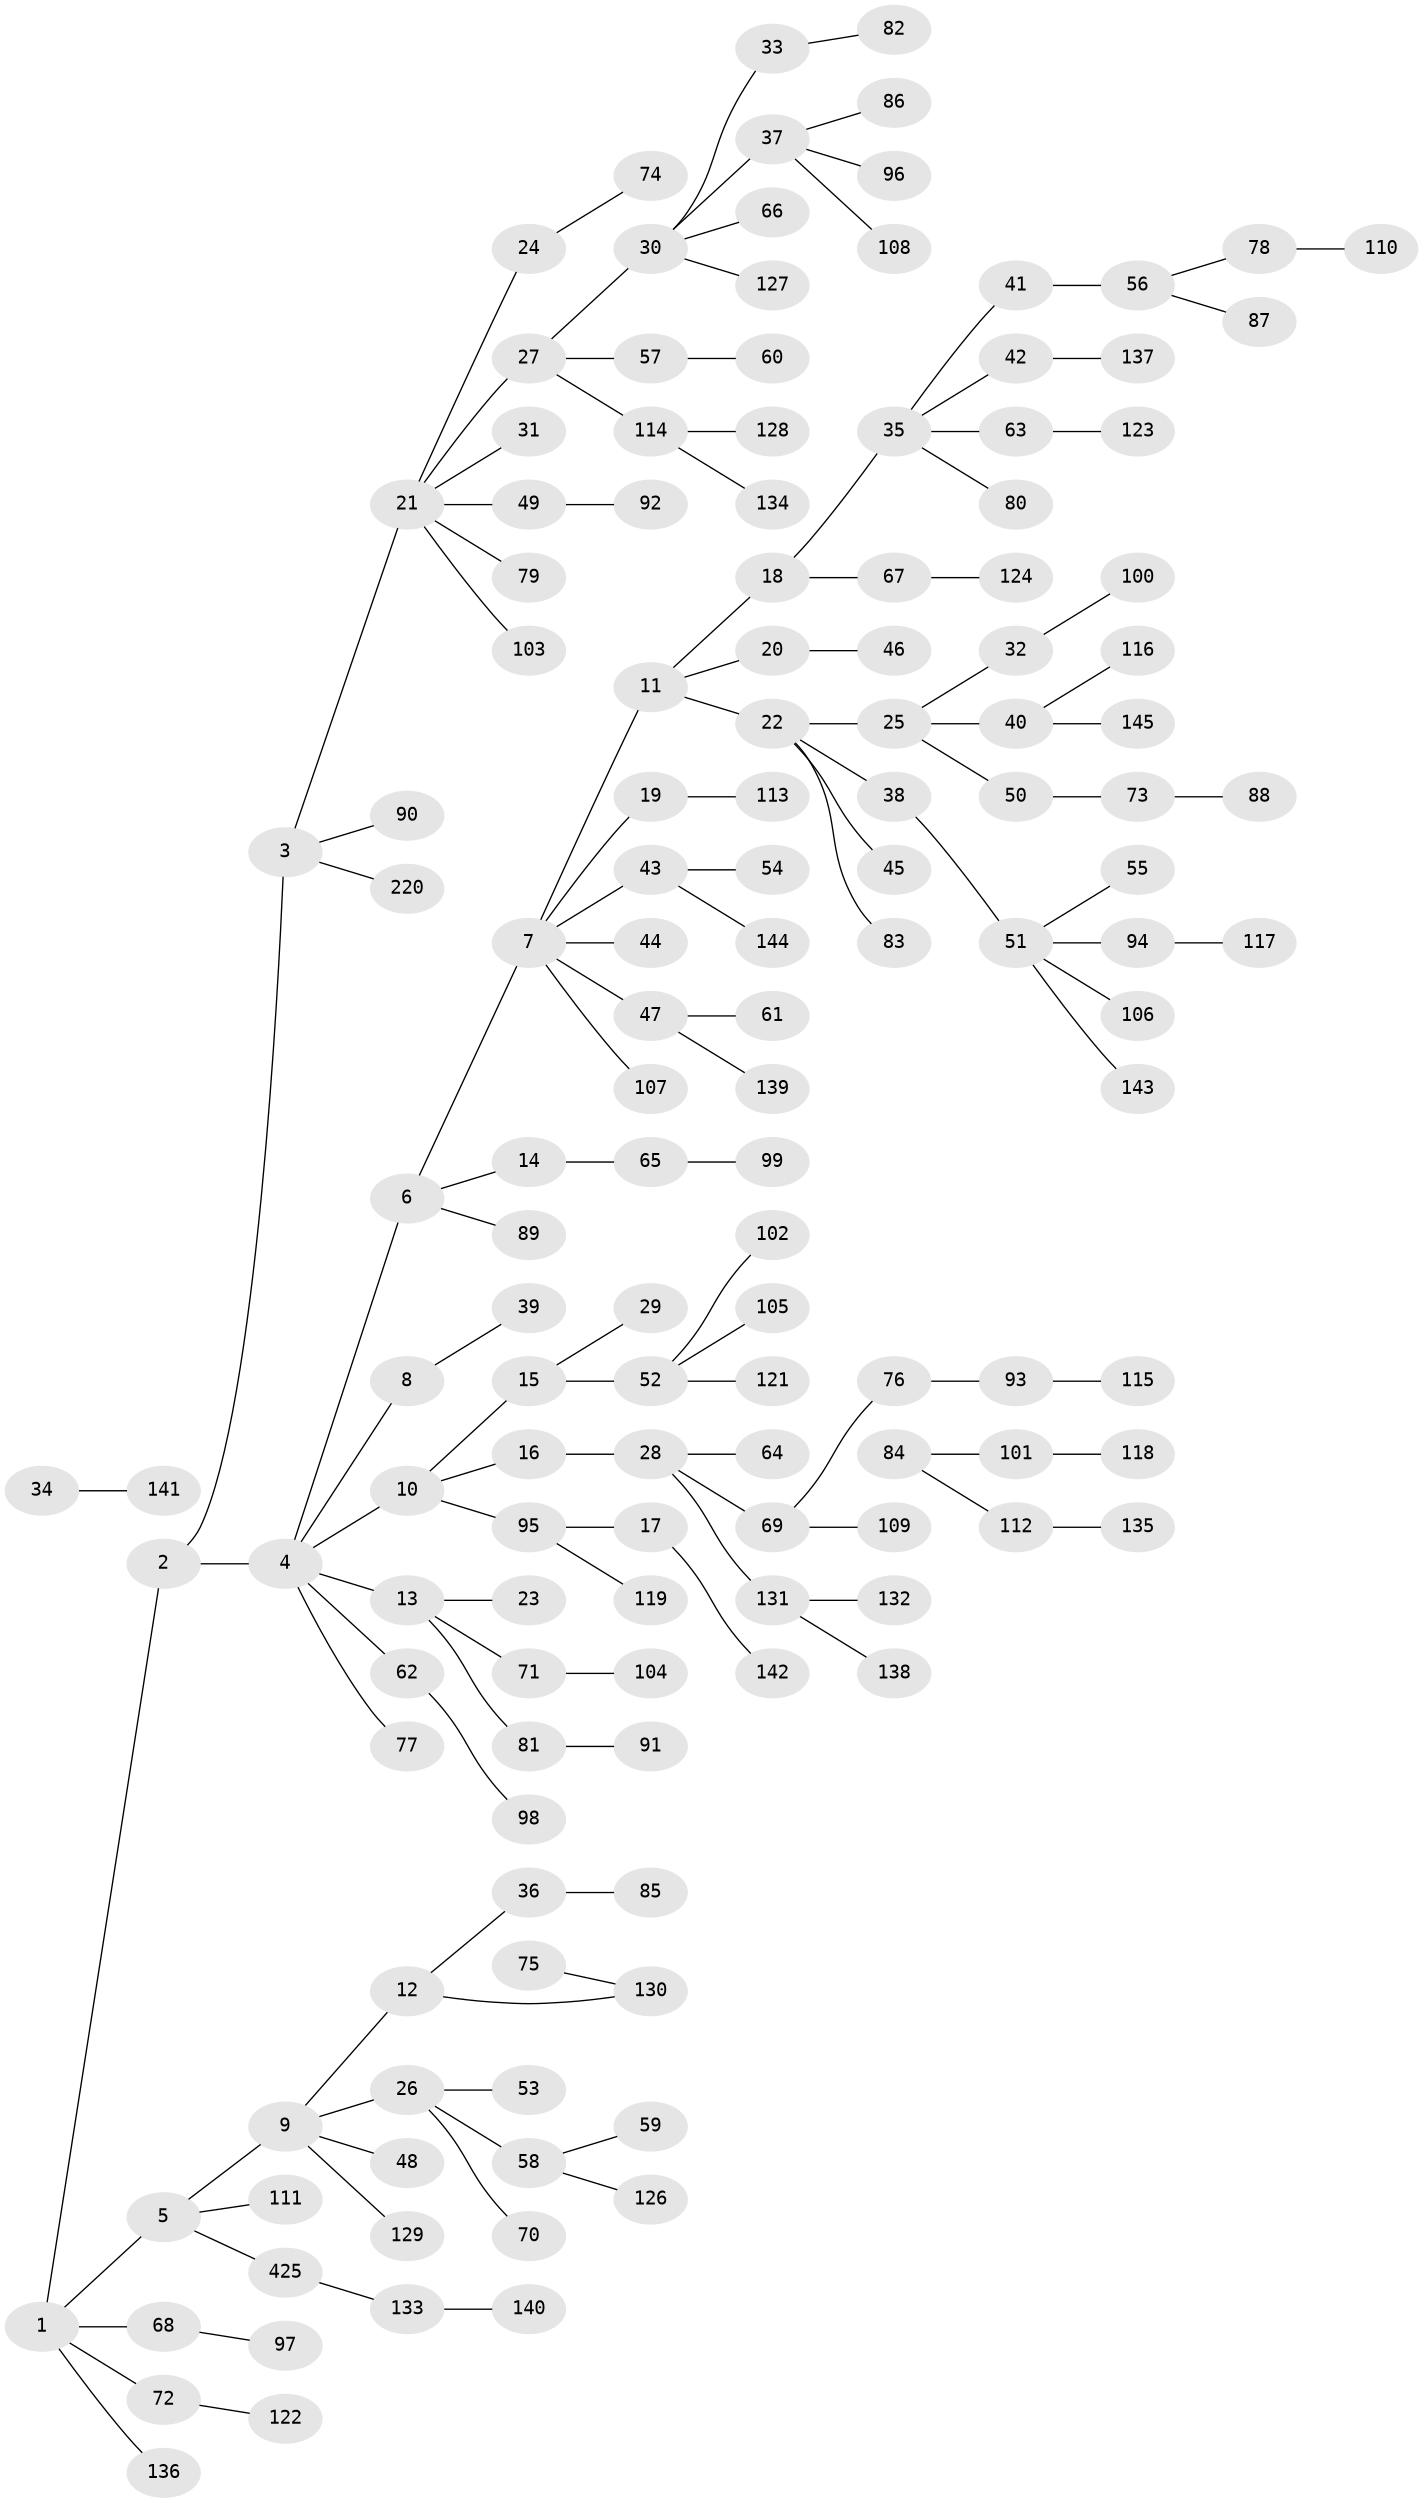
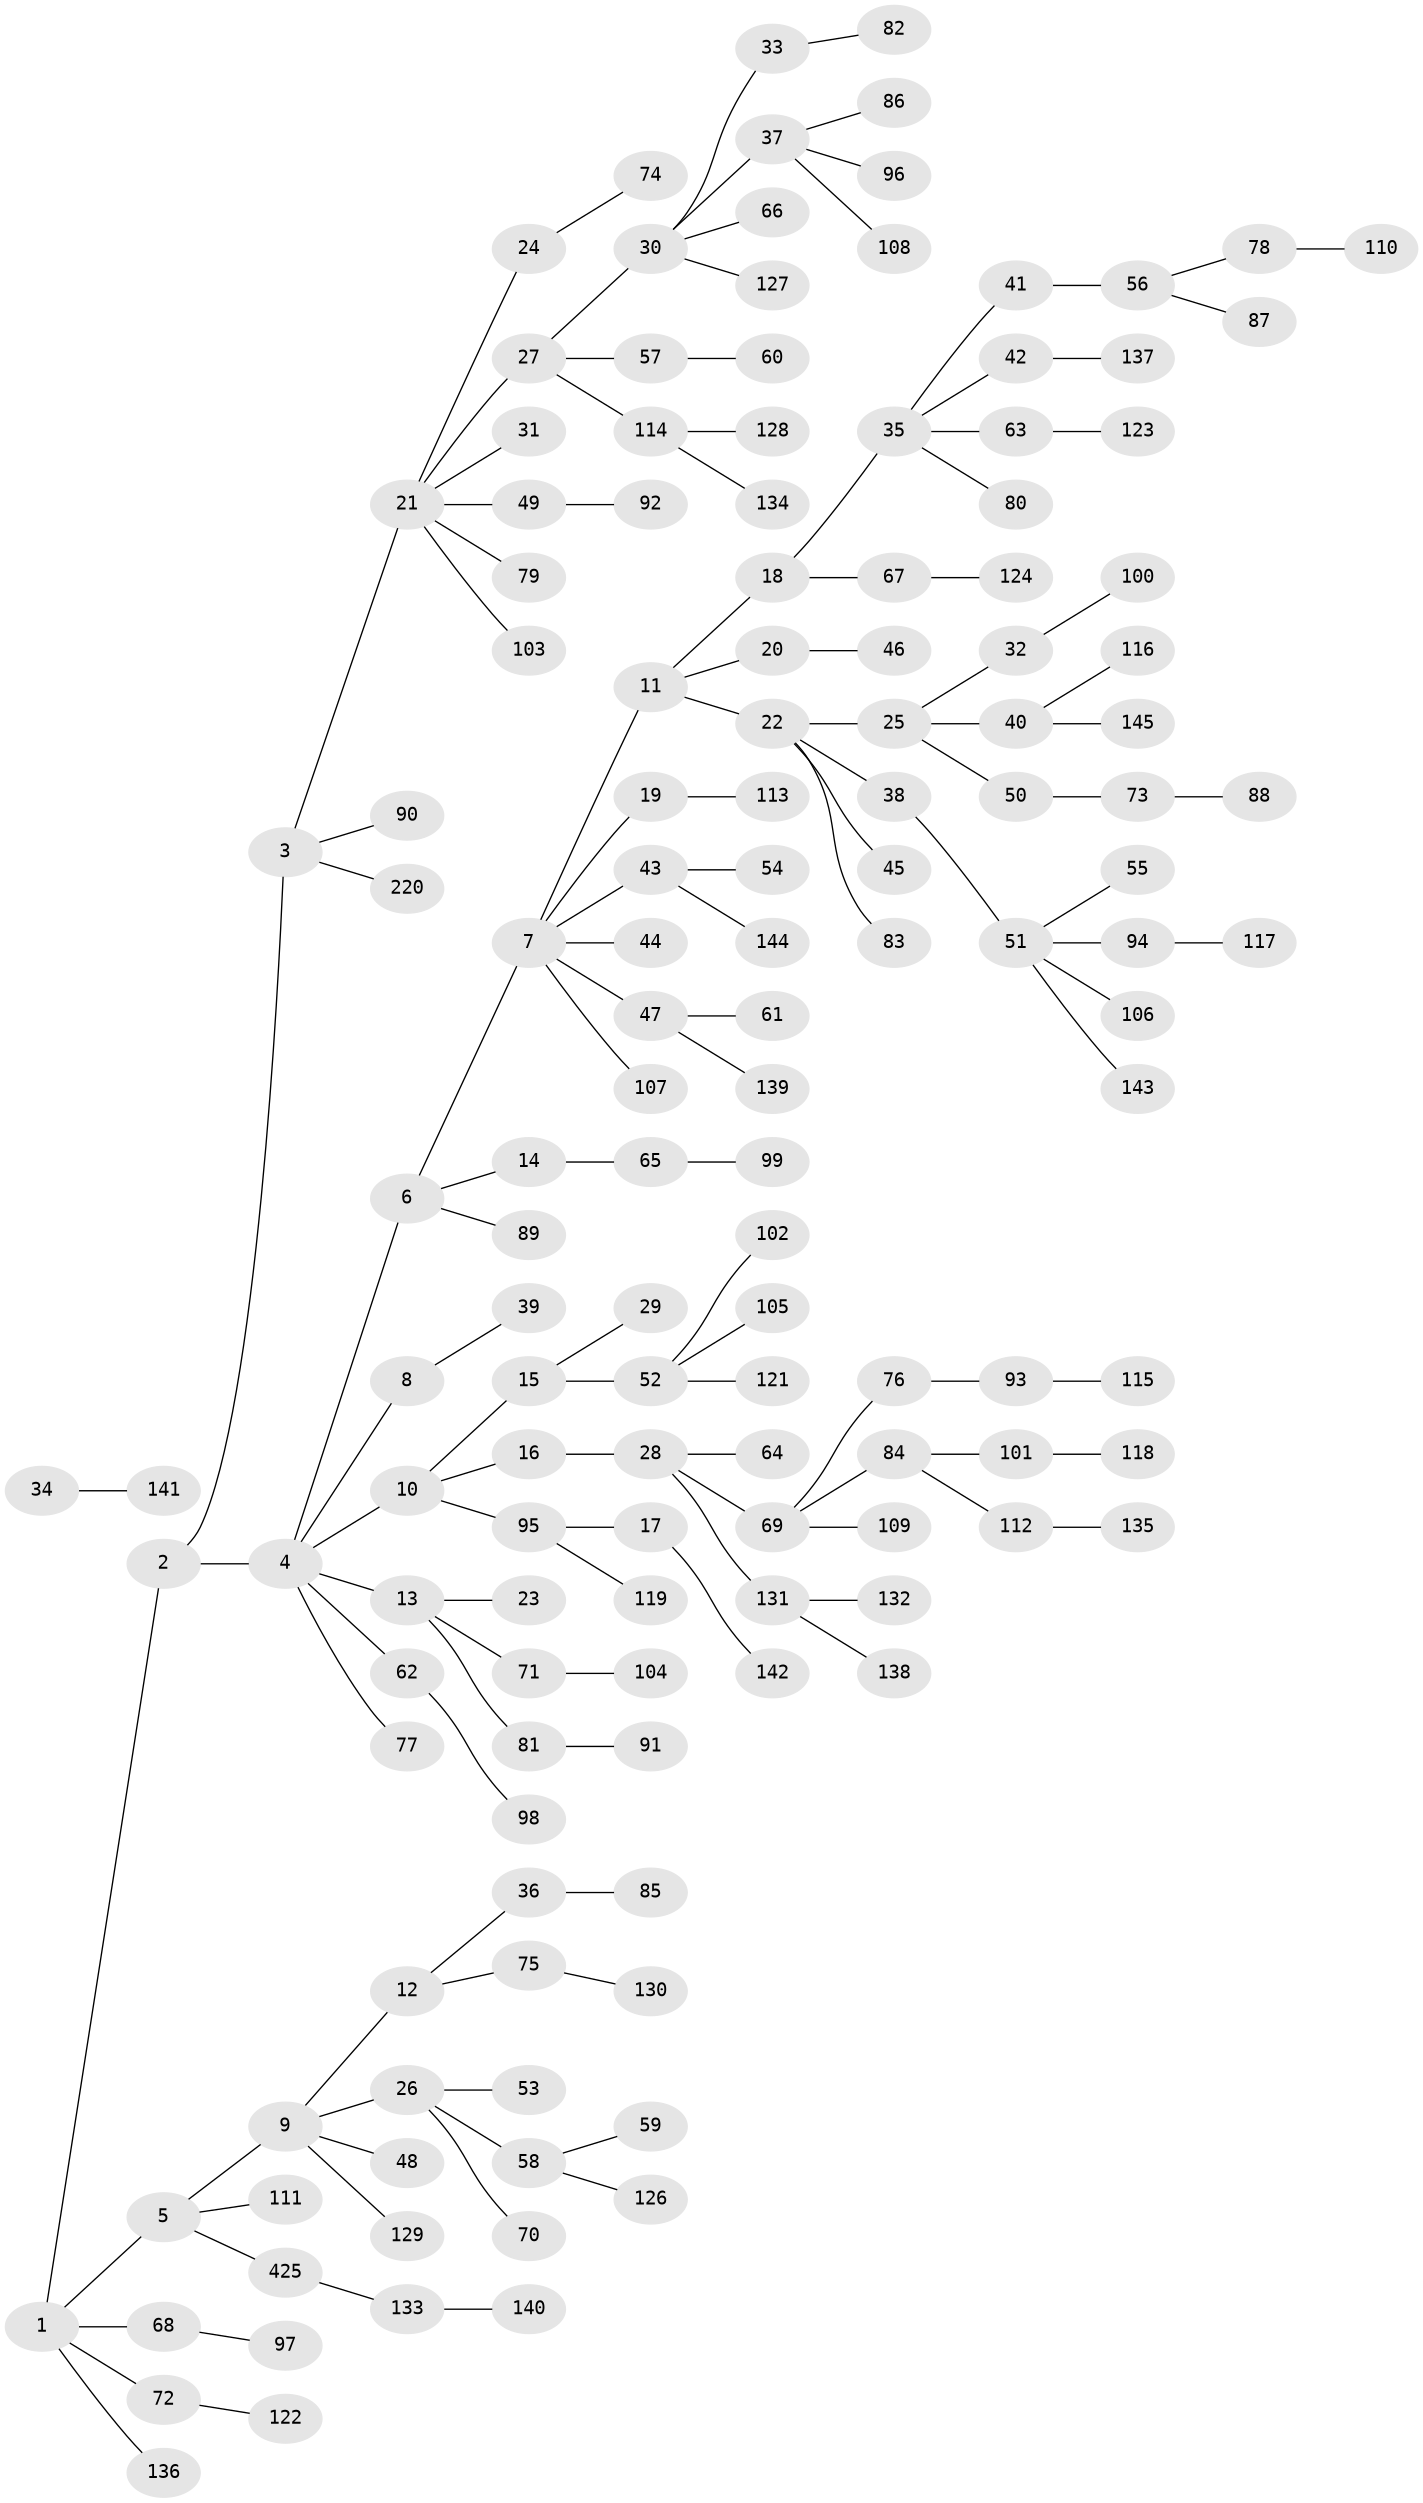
edge "84" -- "69": added
edge "12" -- "130": now "12" -- "75"
